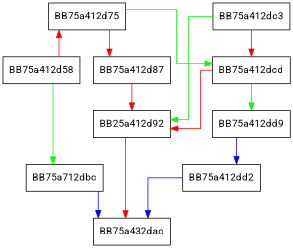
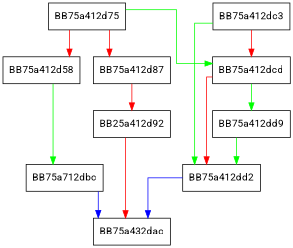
edge "BB75a412d58" -> "BB75a412d75": reversed
edge "BB75a412dc3" -> "BB25a412d92": now "BB75a412dc3" -> "BB75a412dd2"
edge "BB75a412dcd" -> "BB25a412d92": now "BB75a412dcd" -> "BB75a412dd2"
edge "BB75a412dd9" -> "BB75a412dd2": color blue -> green
